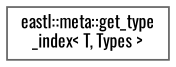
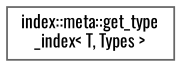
node "eastl::meta::get_type _index< T, Types >": label "eastl::meta::get_type _index< T, Types >" -> "index::meta::get_type _index< T, Types >"
